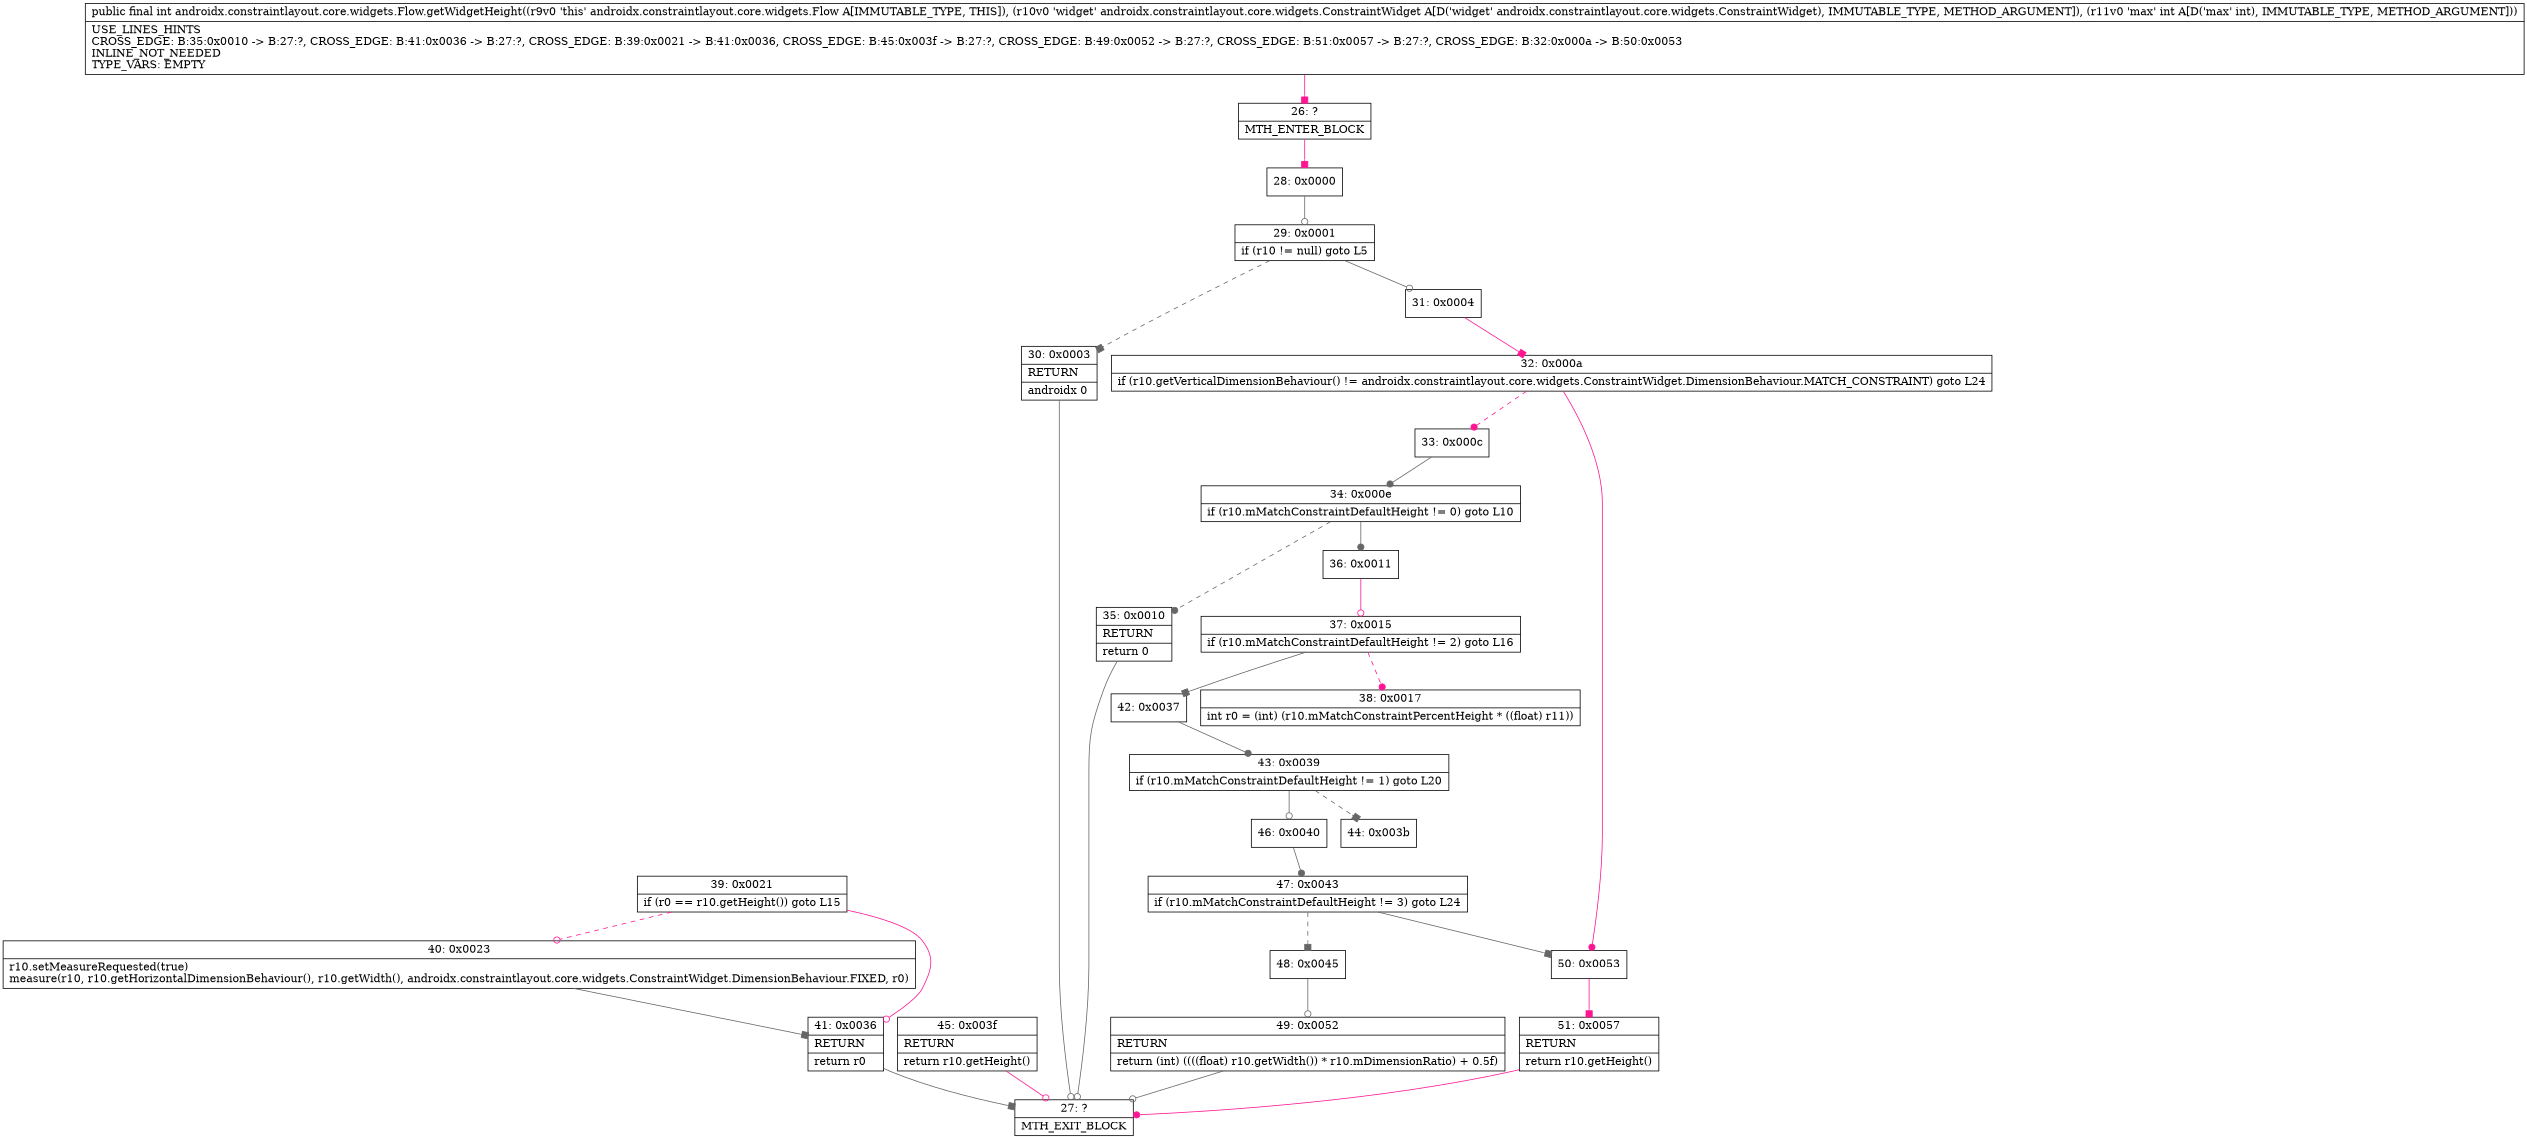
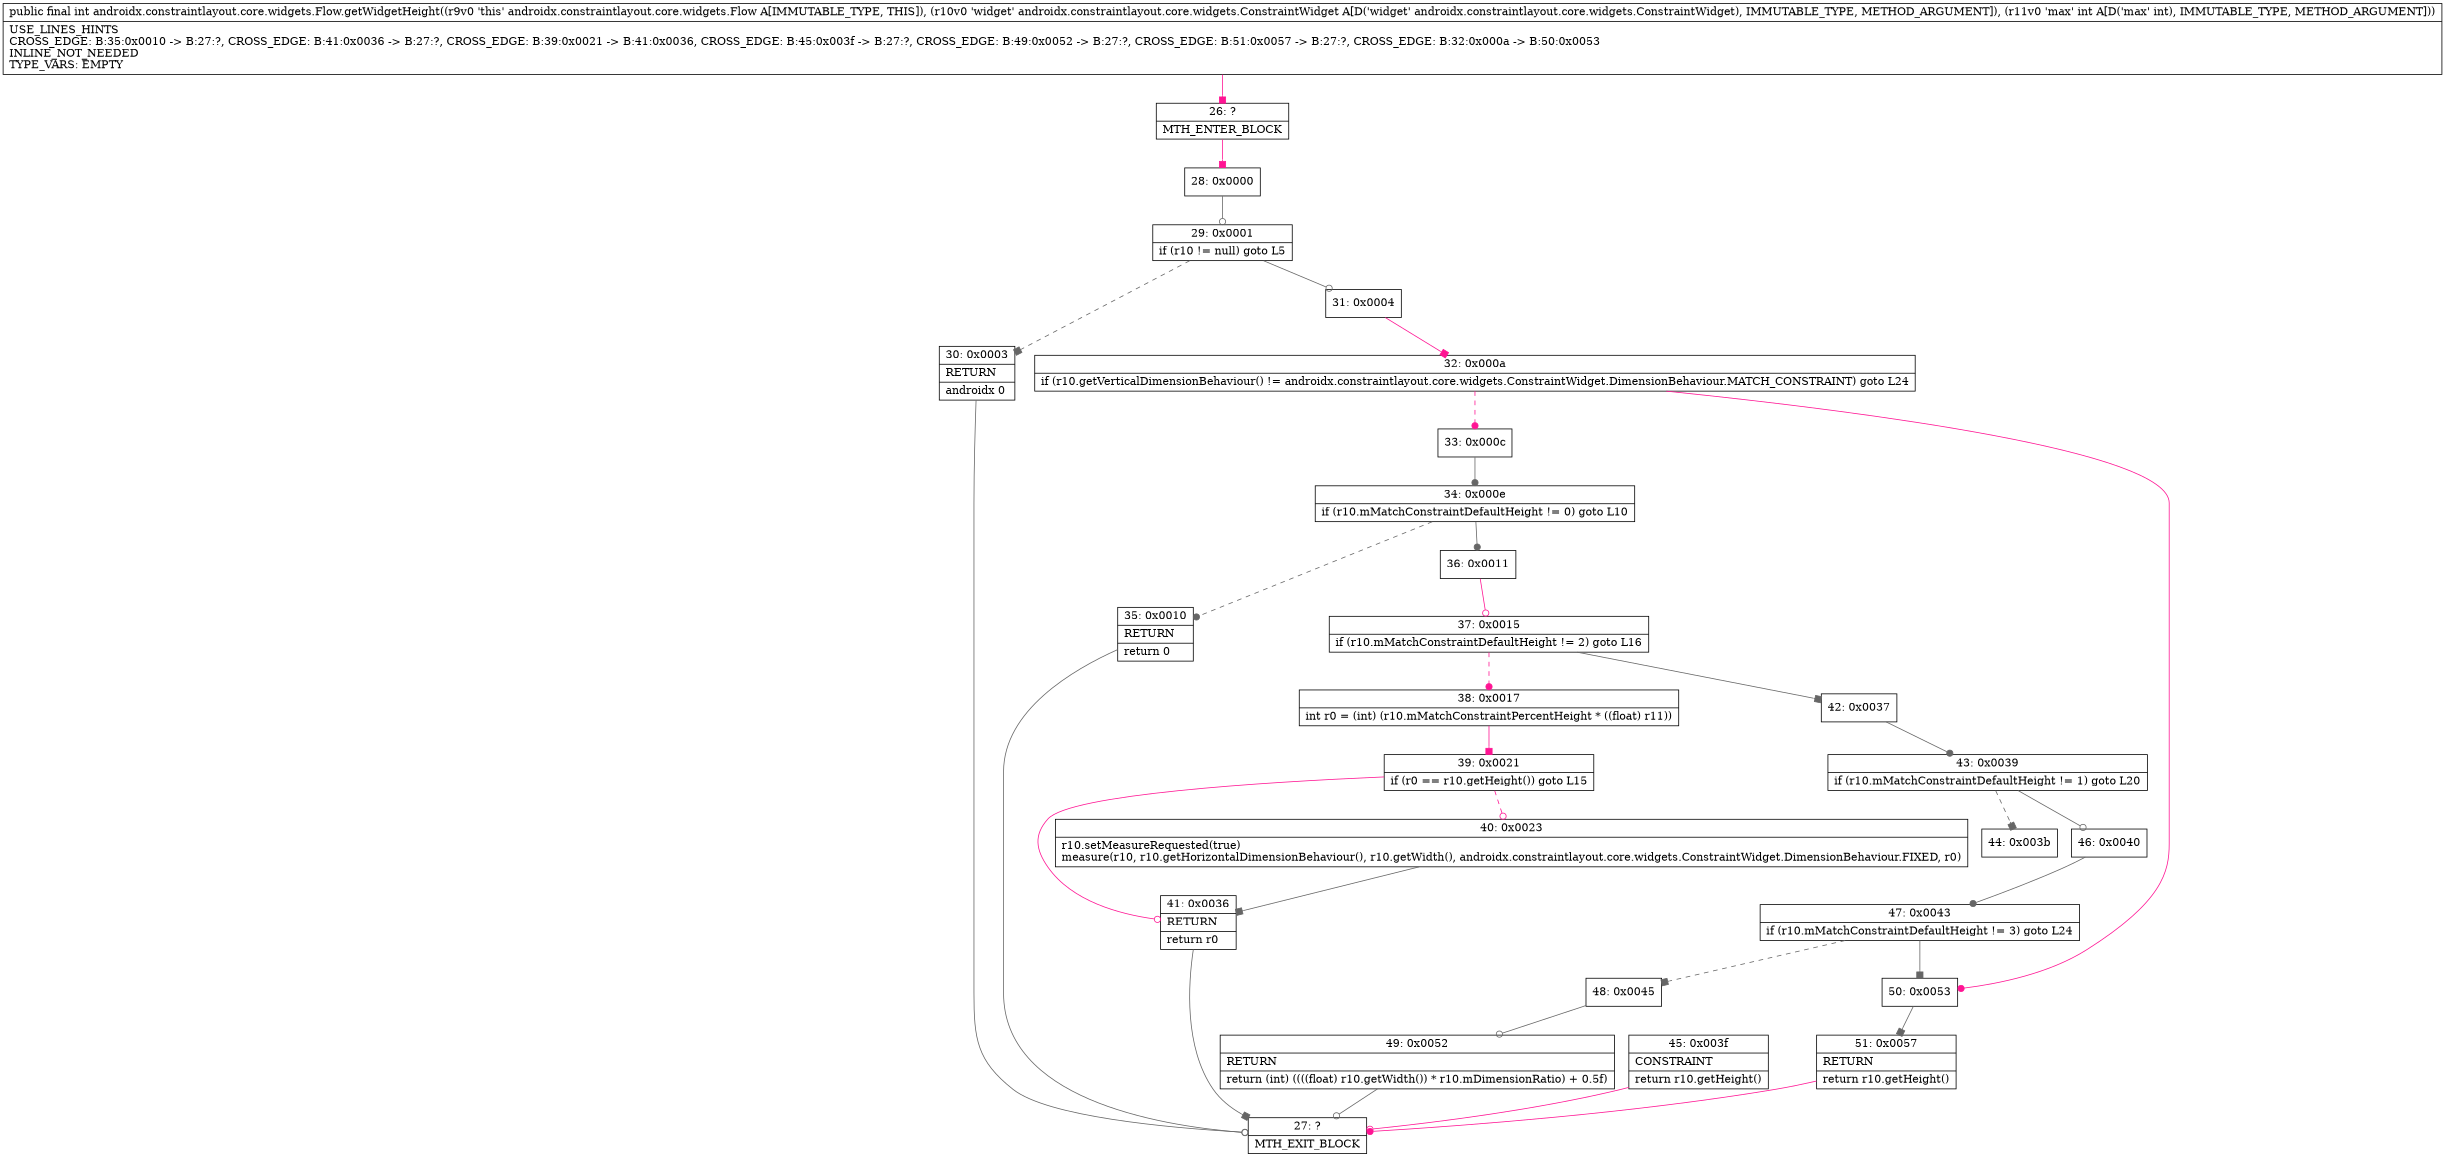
edge "38: 0x0017" -> "39: 0x0021": added
edge "50: 0x0053" -> "51: 0x0057": color deeppink -> gray40
node "45: 0x003f": text "RETURN" -> "CONSTRAINT"
